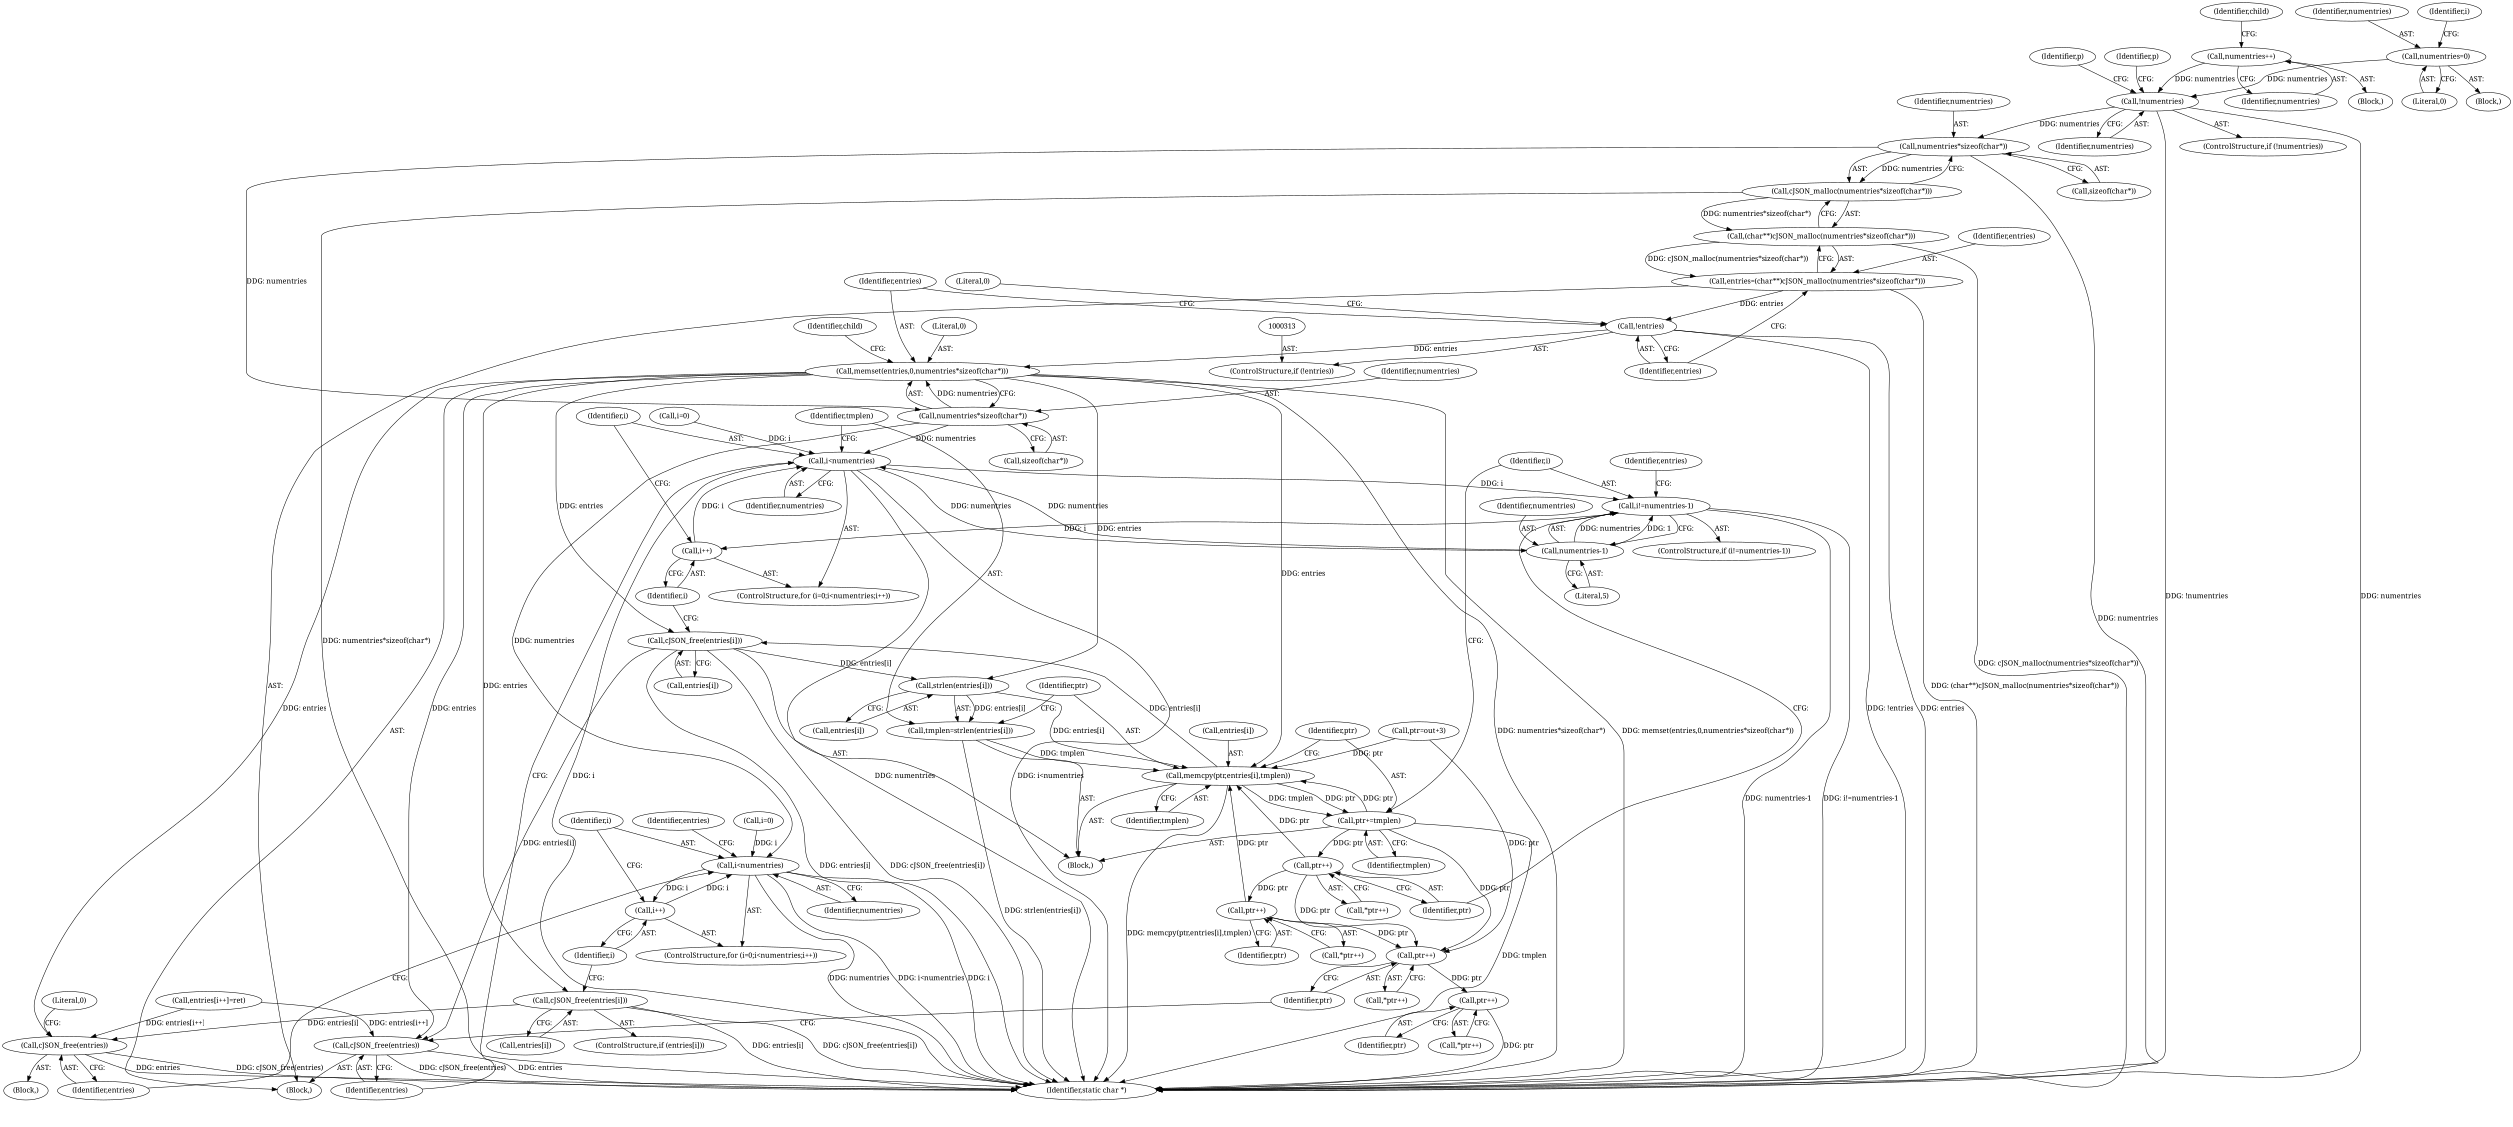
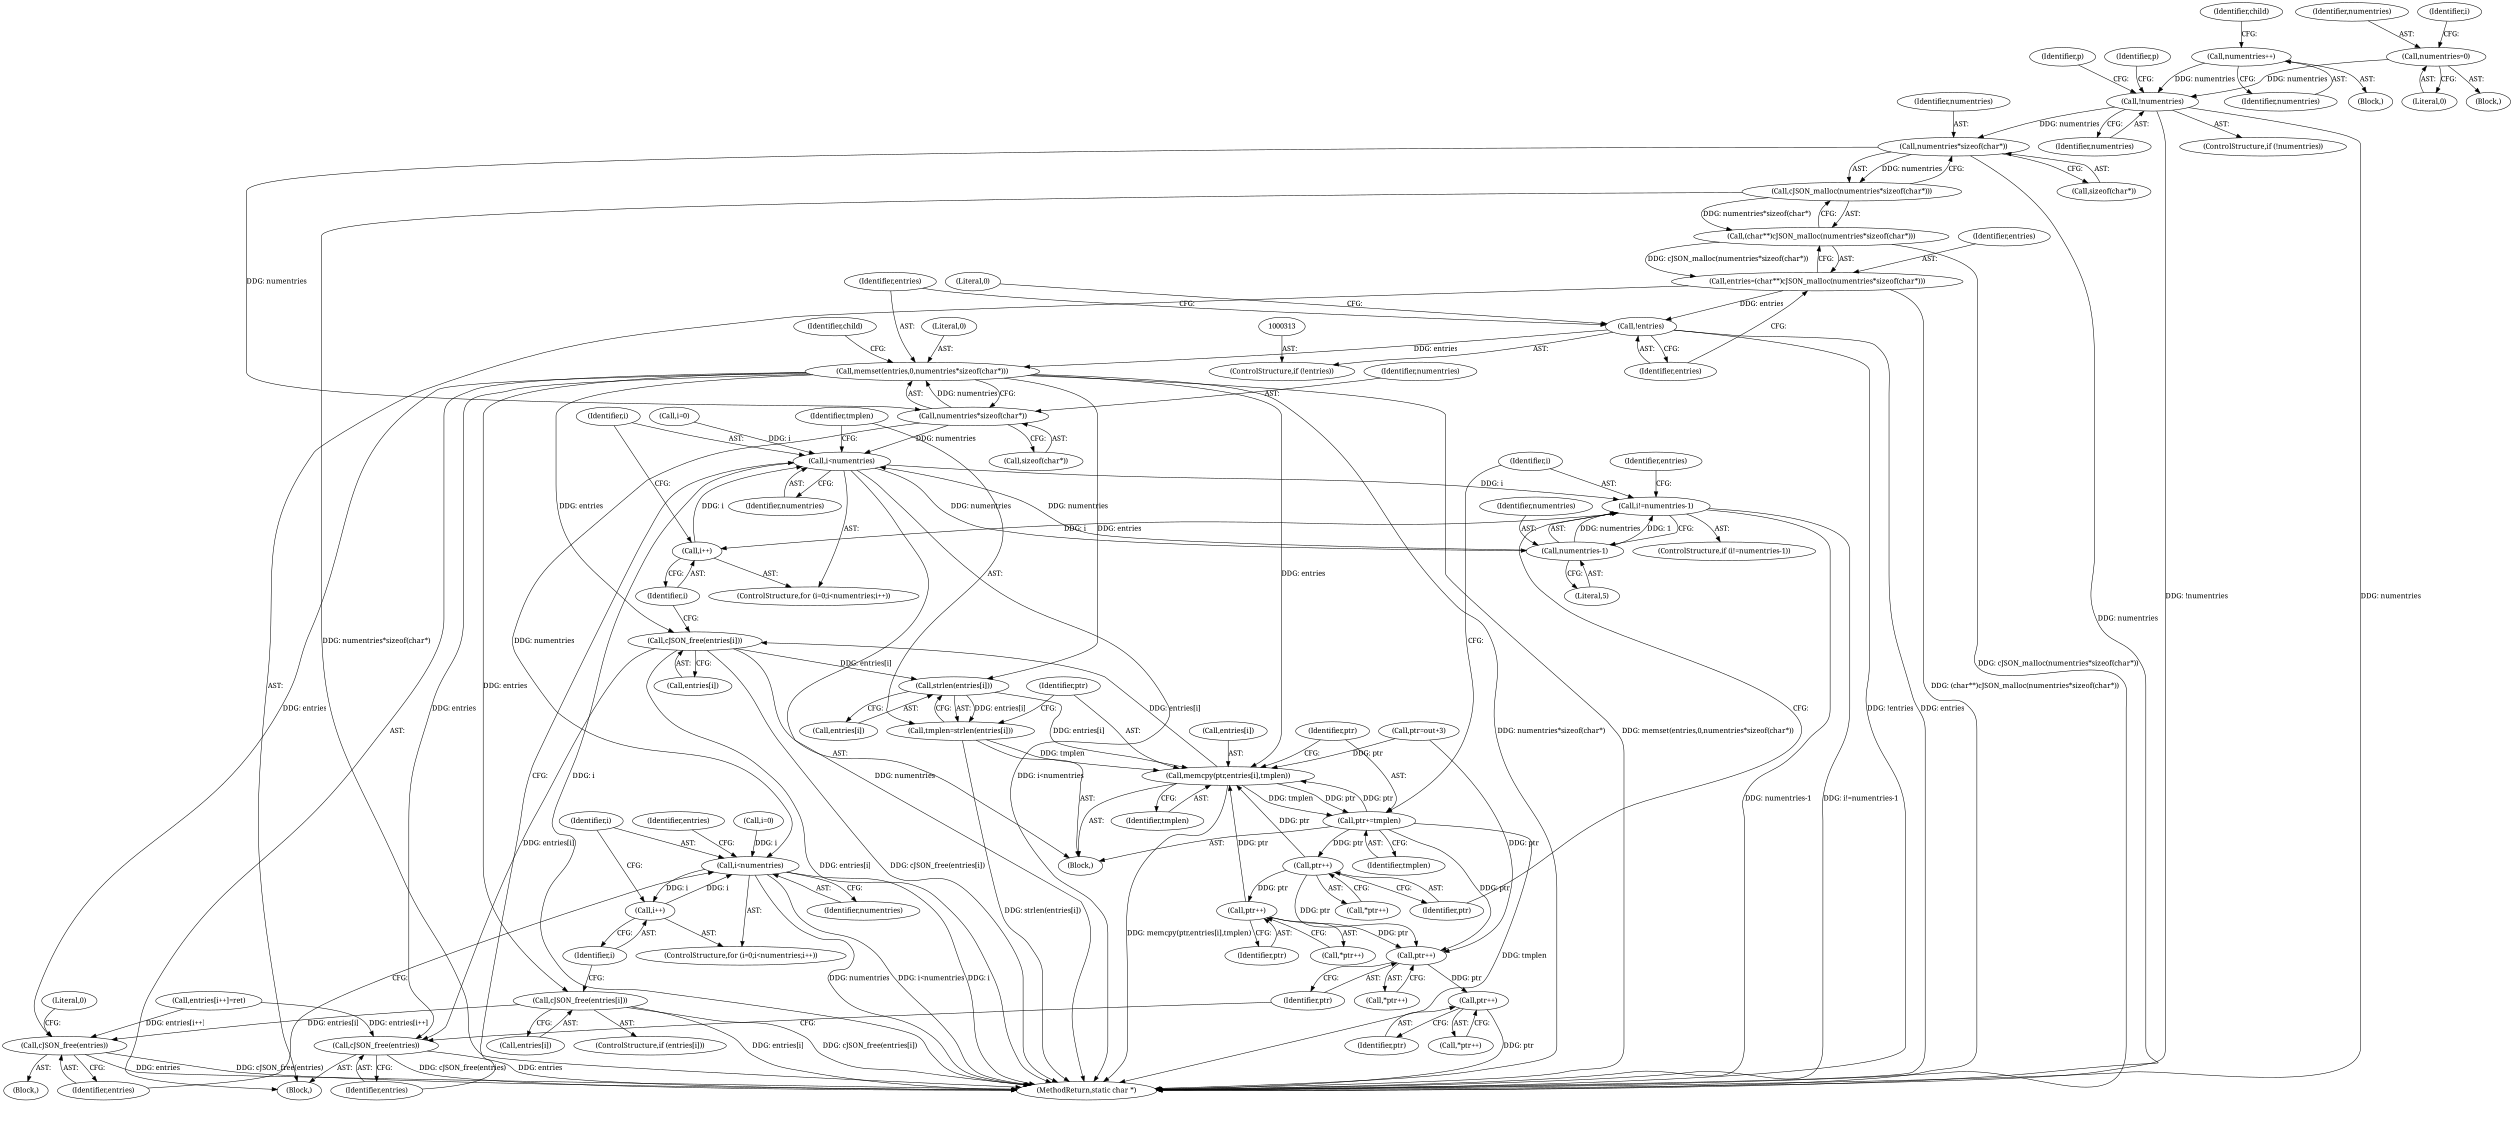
edge "(Call,tmplen=strlen(entries[i]))" -> "(Call,strlen(entries[i]))": added, label "CFG:"
node "(Identifier,static char *)": label "(Identifier,static char *)" -> "(MethodReturn,static char *)"
